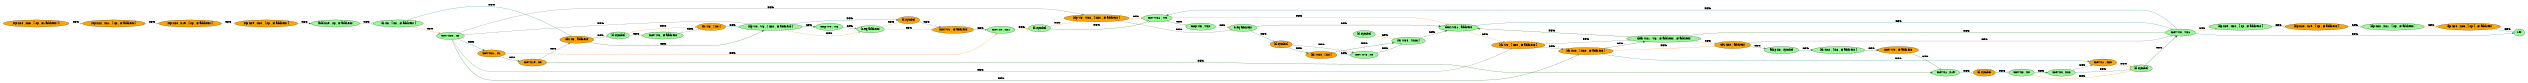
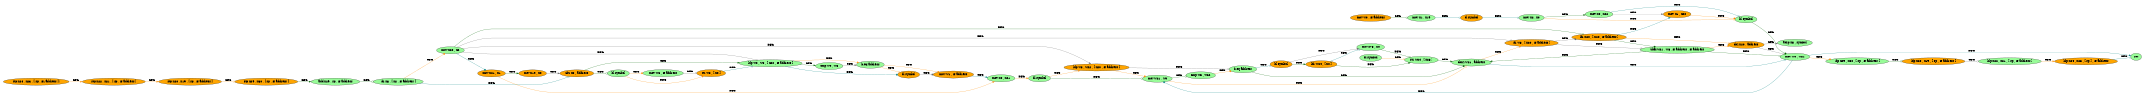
node "ldr x22 , [ x8 , # address ]": removed
edge "mov x19 , x0" -> "mov x1 , x19": removed, label "DFG"
